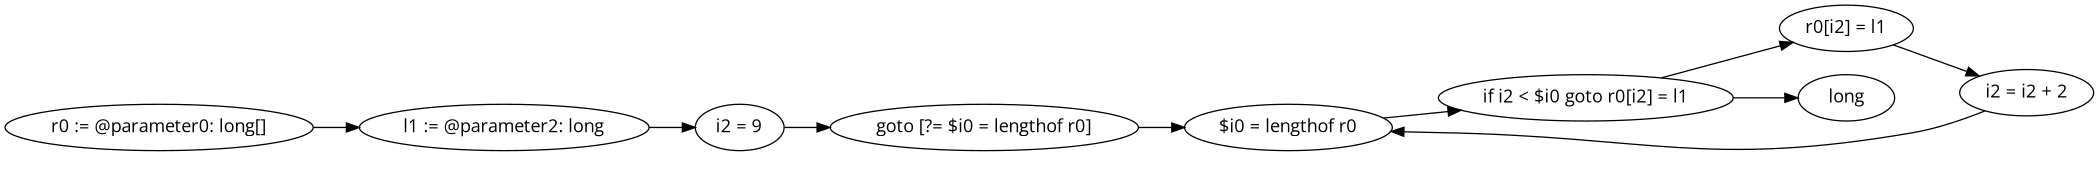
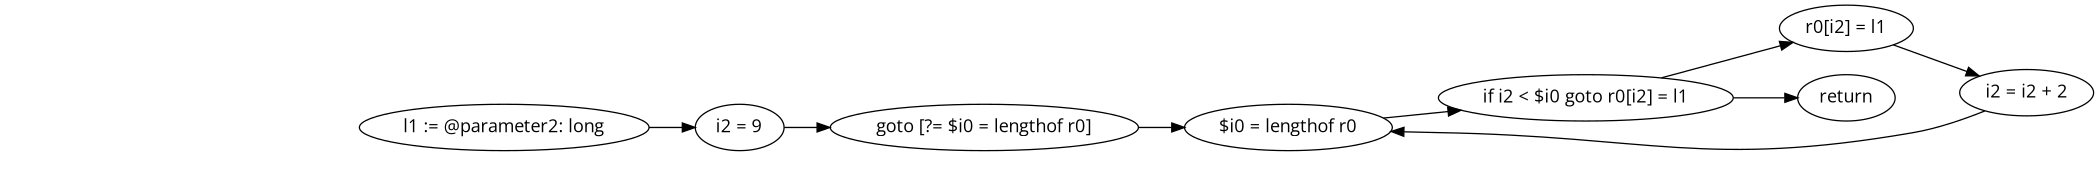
node "long": label "long" -> "return"
node "r0 := @parameter0: long[]": removed
